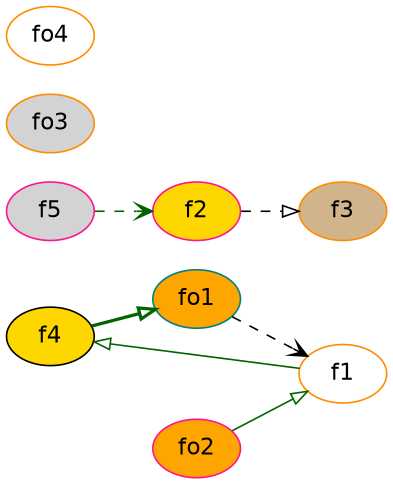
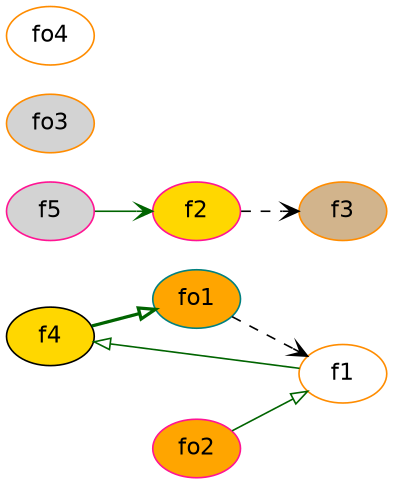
edge "f5" -> "f2": style dashed -> solid
edge "f2" -> "f3": arrowhead onormal -> vee
